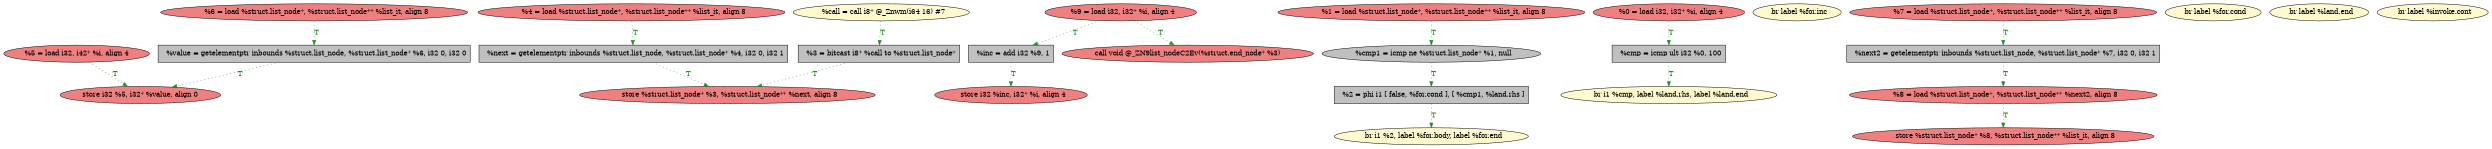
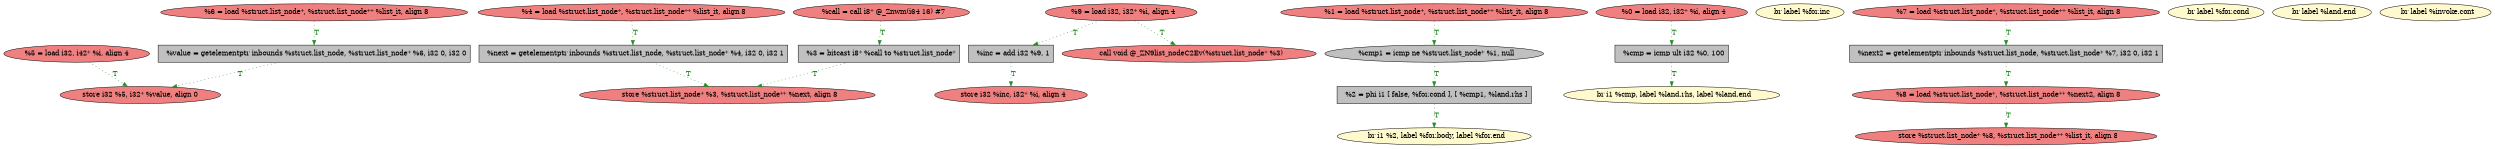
node "%call = call i8* @_Znwm(i64 16) #7": fillcolor lemonchiffon -> lightcoral
node "call void @_ZN9list_nodeC2Ev(%struct.end_node* %3)": label "call void @_ZN9list_nodeC2Ev(%struct.end_node* %3)" -> "call void @_ZN9list_nodeC2Ev(%struct.list_node* %3)"
